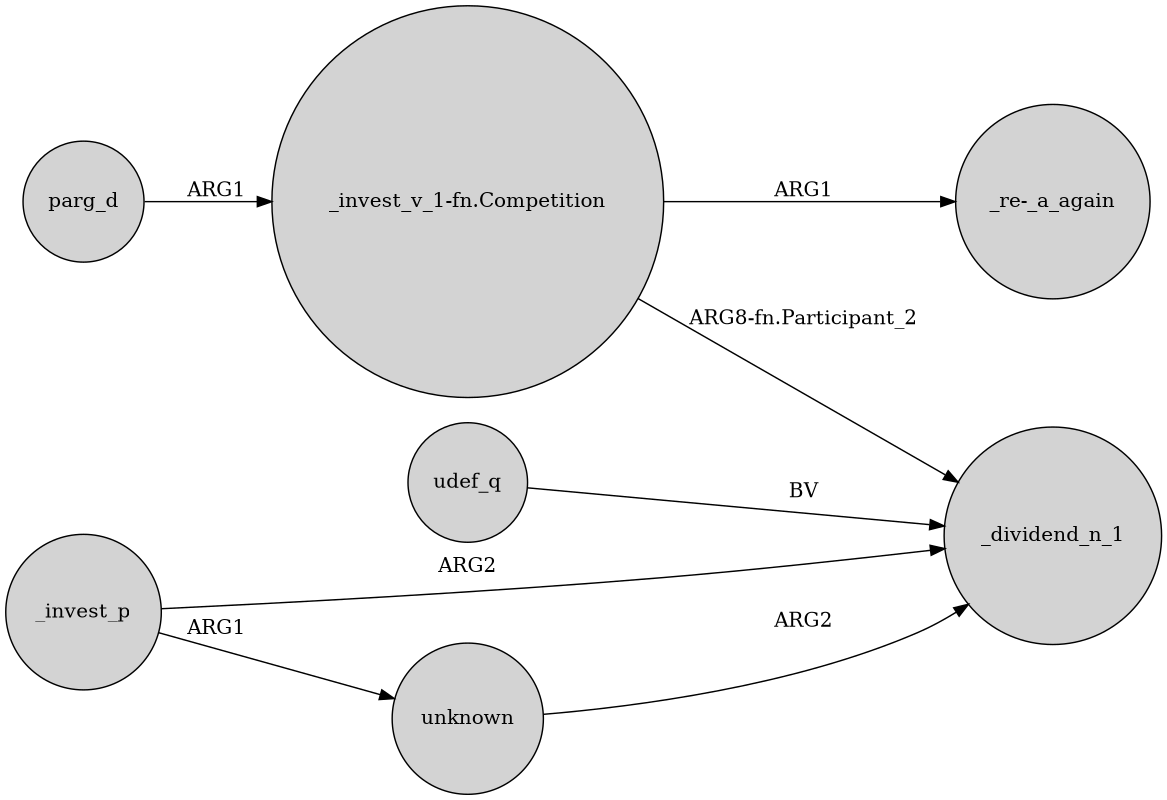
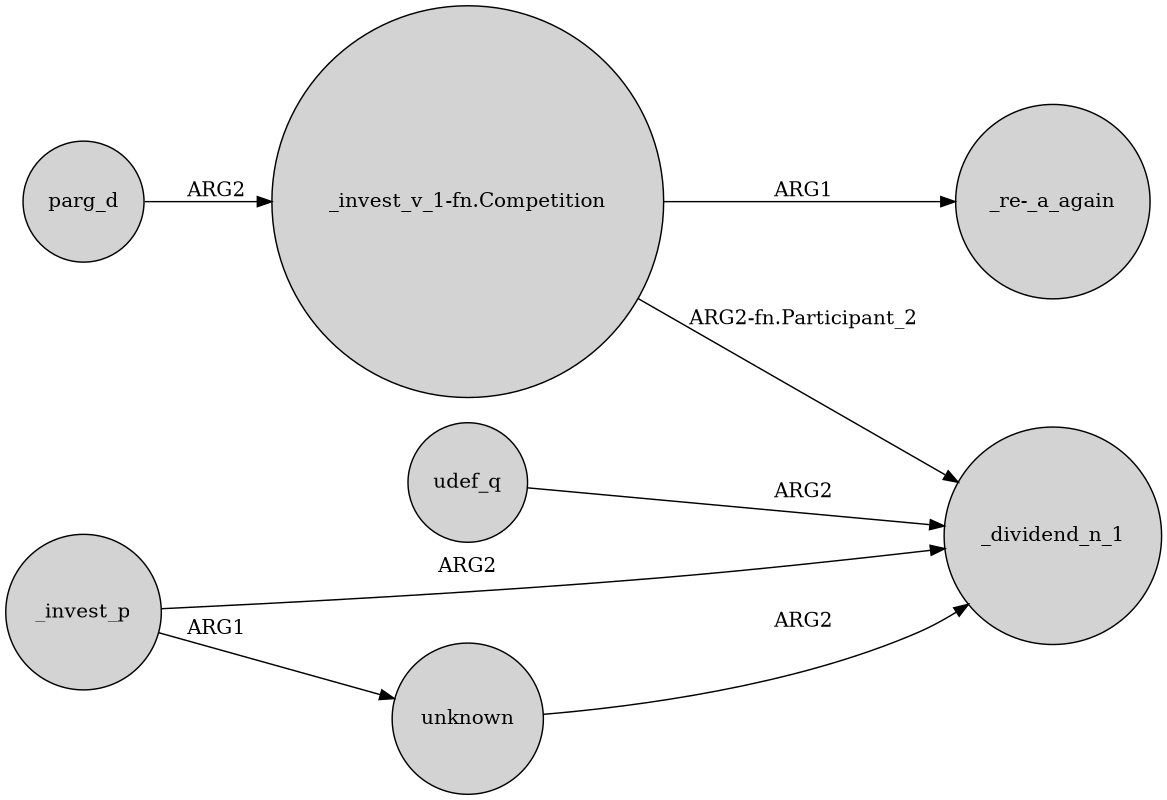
edge "parg_d" -> "_invest_v_1-fn.Competition": label "ARG1" -> "ARG2"
edge "_invest_v_1-fn.Competition" -> "_dividend_n_1": label "ARG8-fn.Participant_2" -> "ARG2-fn.Participant_2"
edge "udef_q" -> "_dividend_n_1": label "BV" -> "ARG2"
